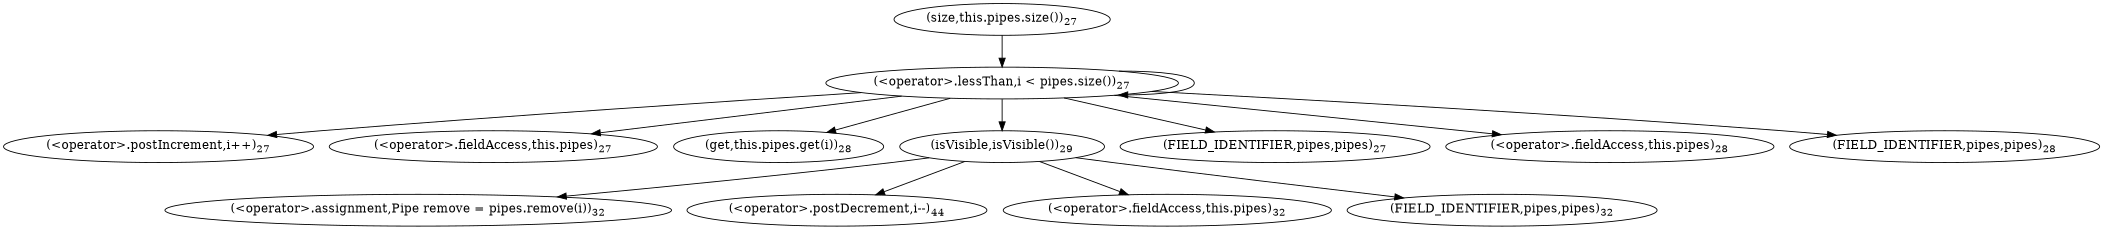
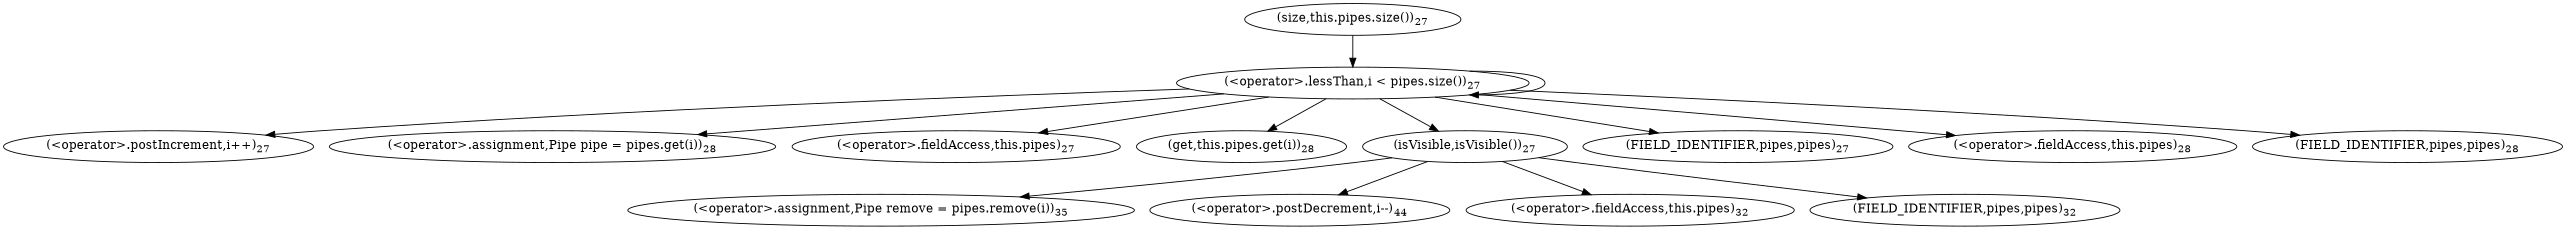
node "(isVisible,isVisible())": text "29" -> "27"
node "(<operator>.assignment,Pipe pipe = pipes.get(i))": added
node "(<operator>.assignment,Pipe remove = pipes.remove(i))": text "32" -> "35"
